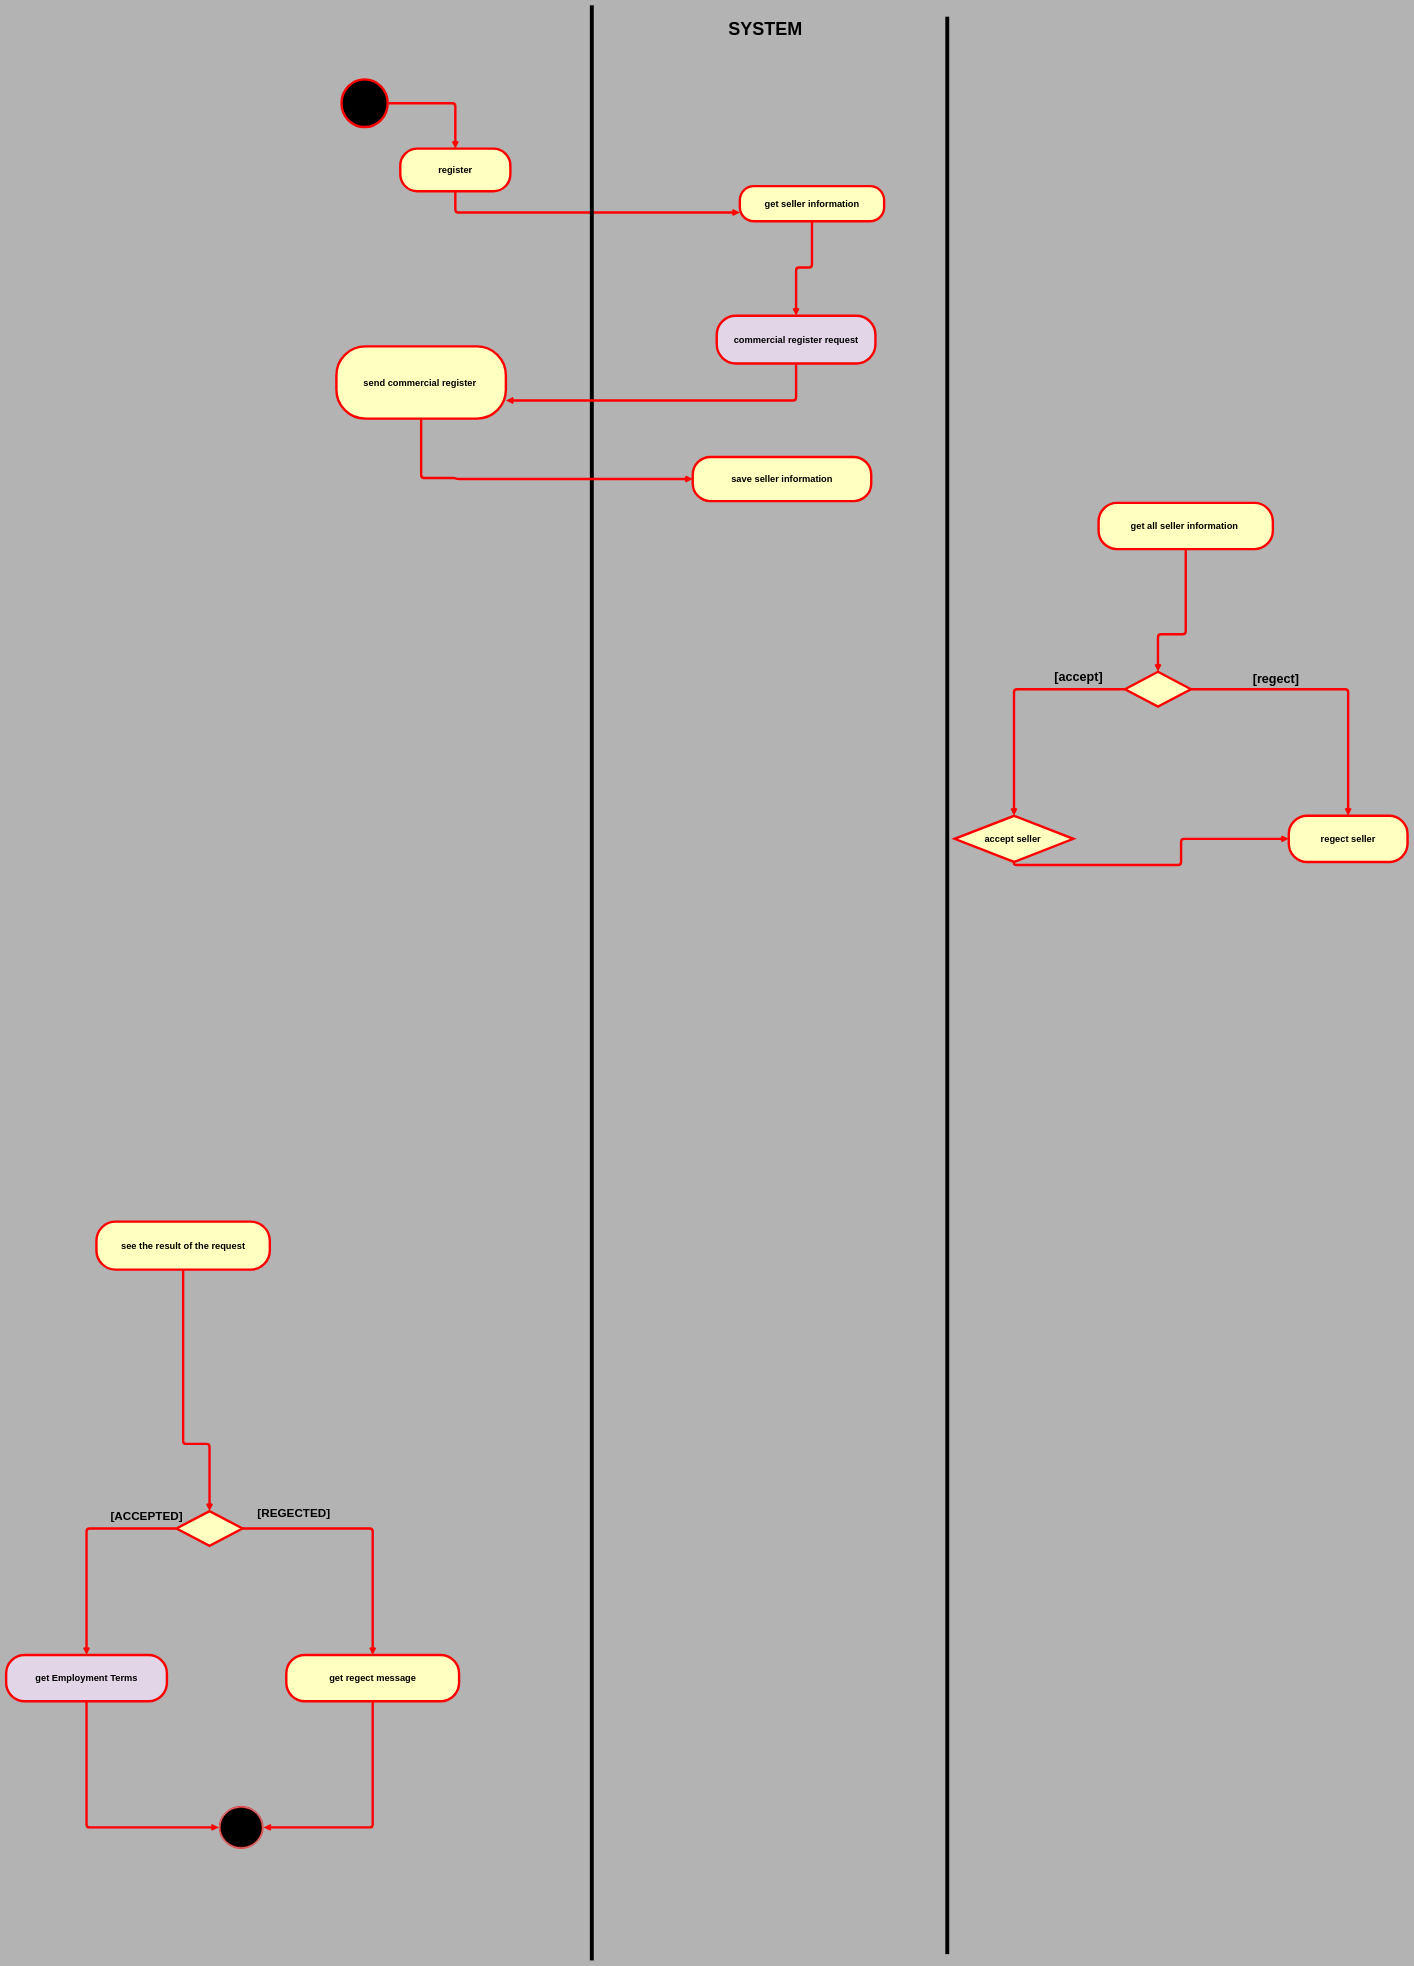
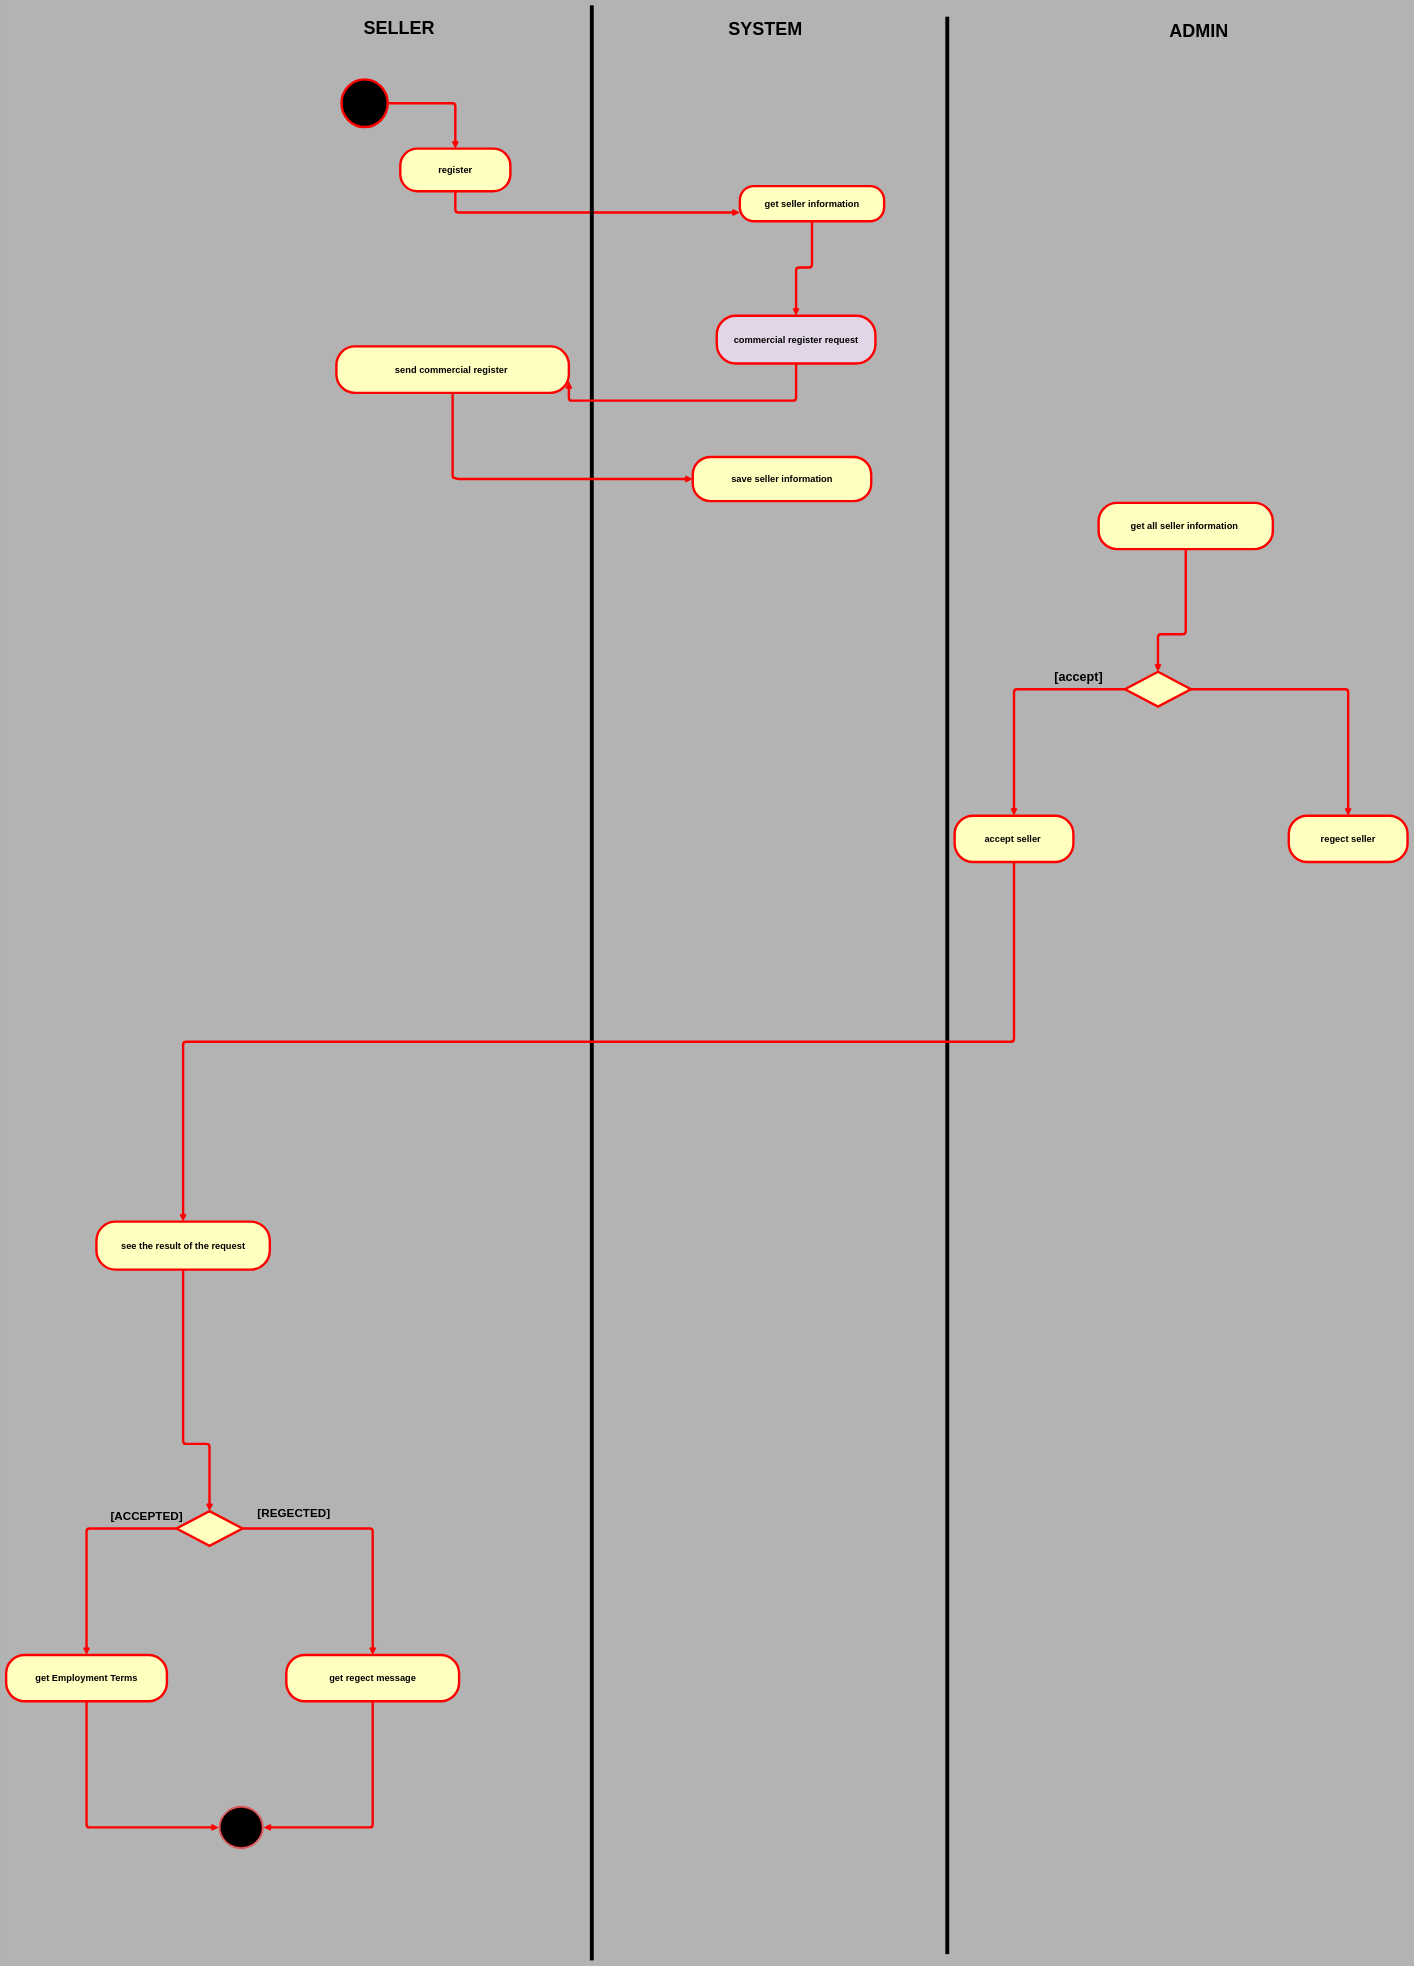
node "SELLER": added
node "ADMIN": added
node "send commercial register": size 170x72 -> 233x47
node "[regect]": removed
node "accept seller": shape diamond -> rounded rectangle
edge "accept seller" -> "regect seller": now "accept seller" -> "see the result of the request"
node "get Employment Terms": fillcolor #e1d5e7 -> #ffffc0
